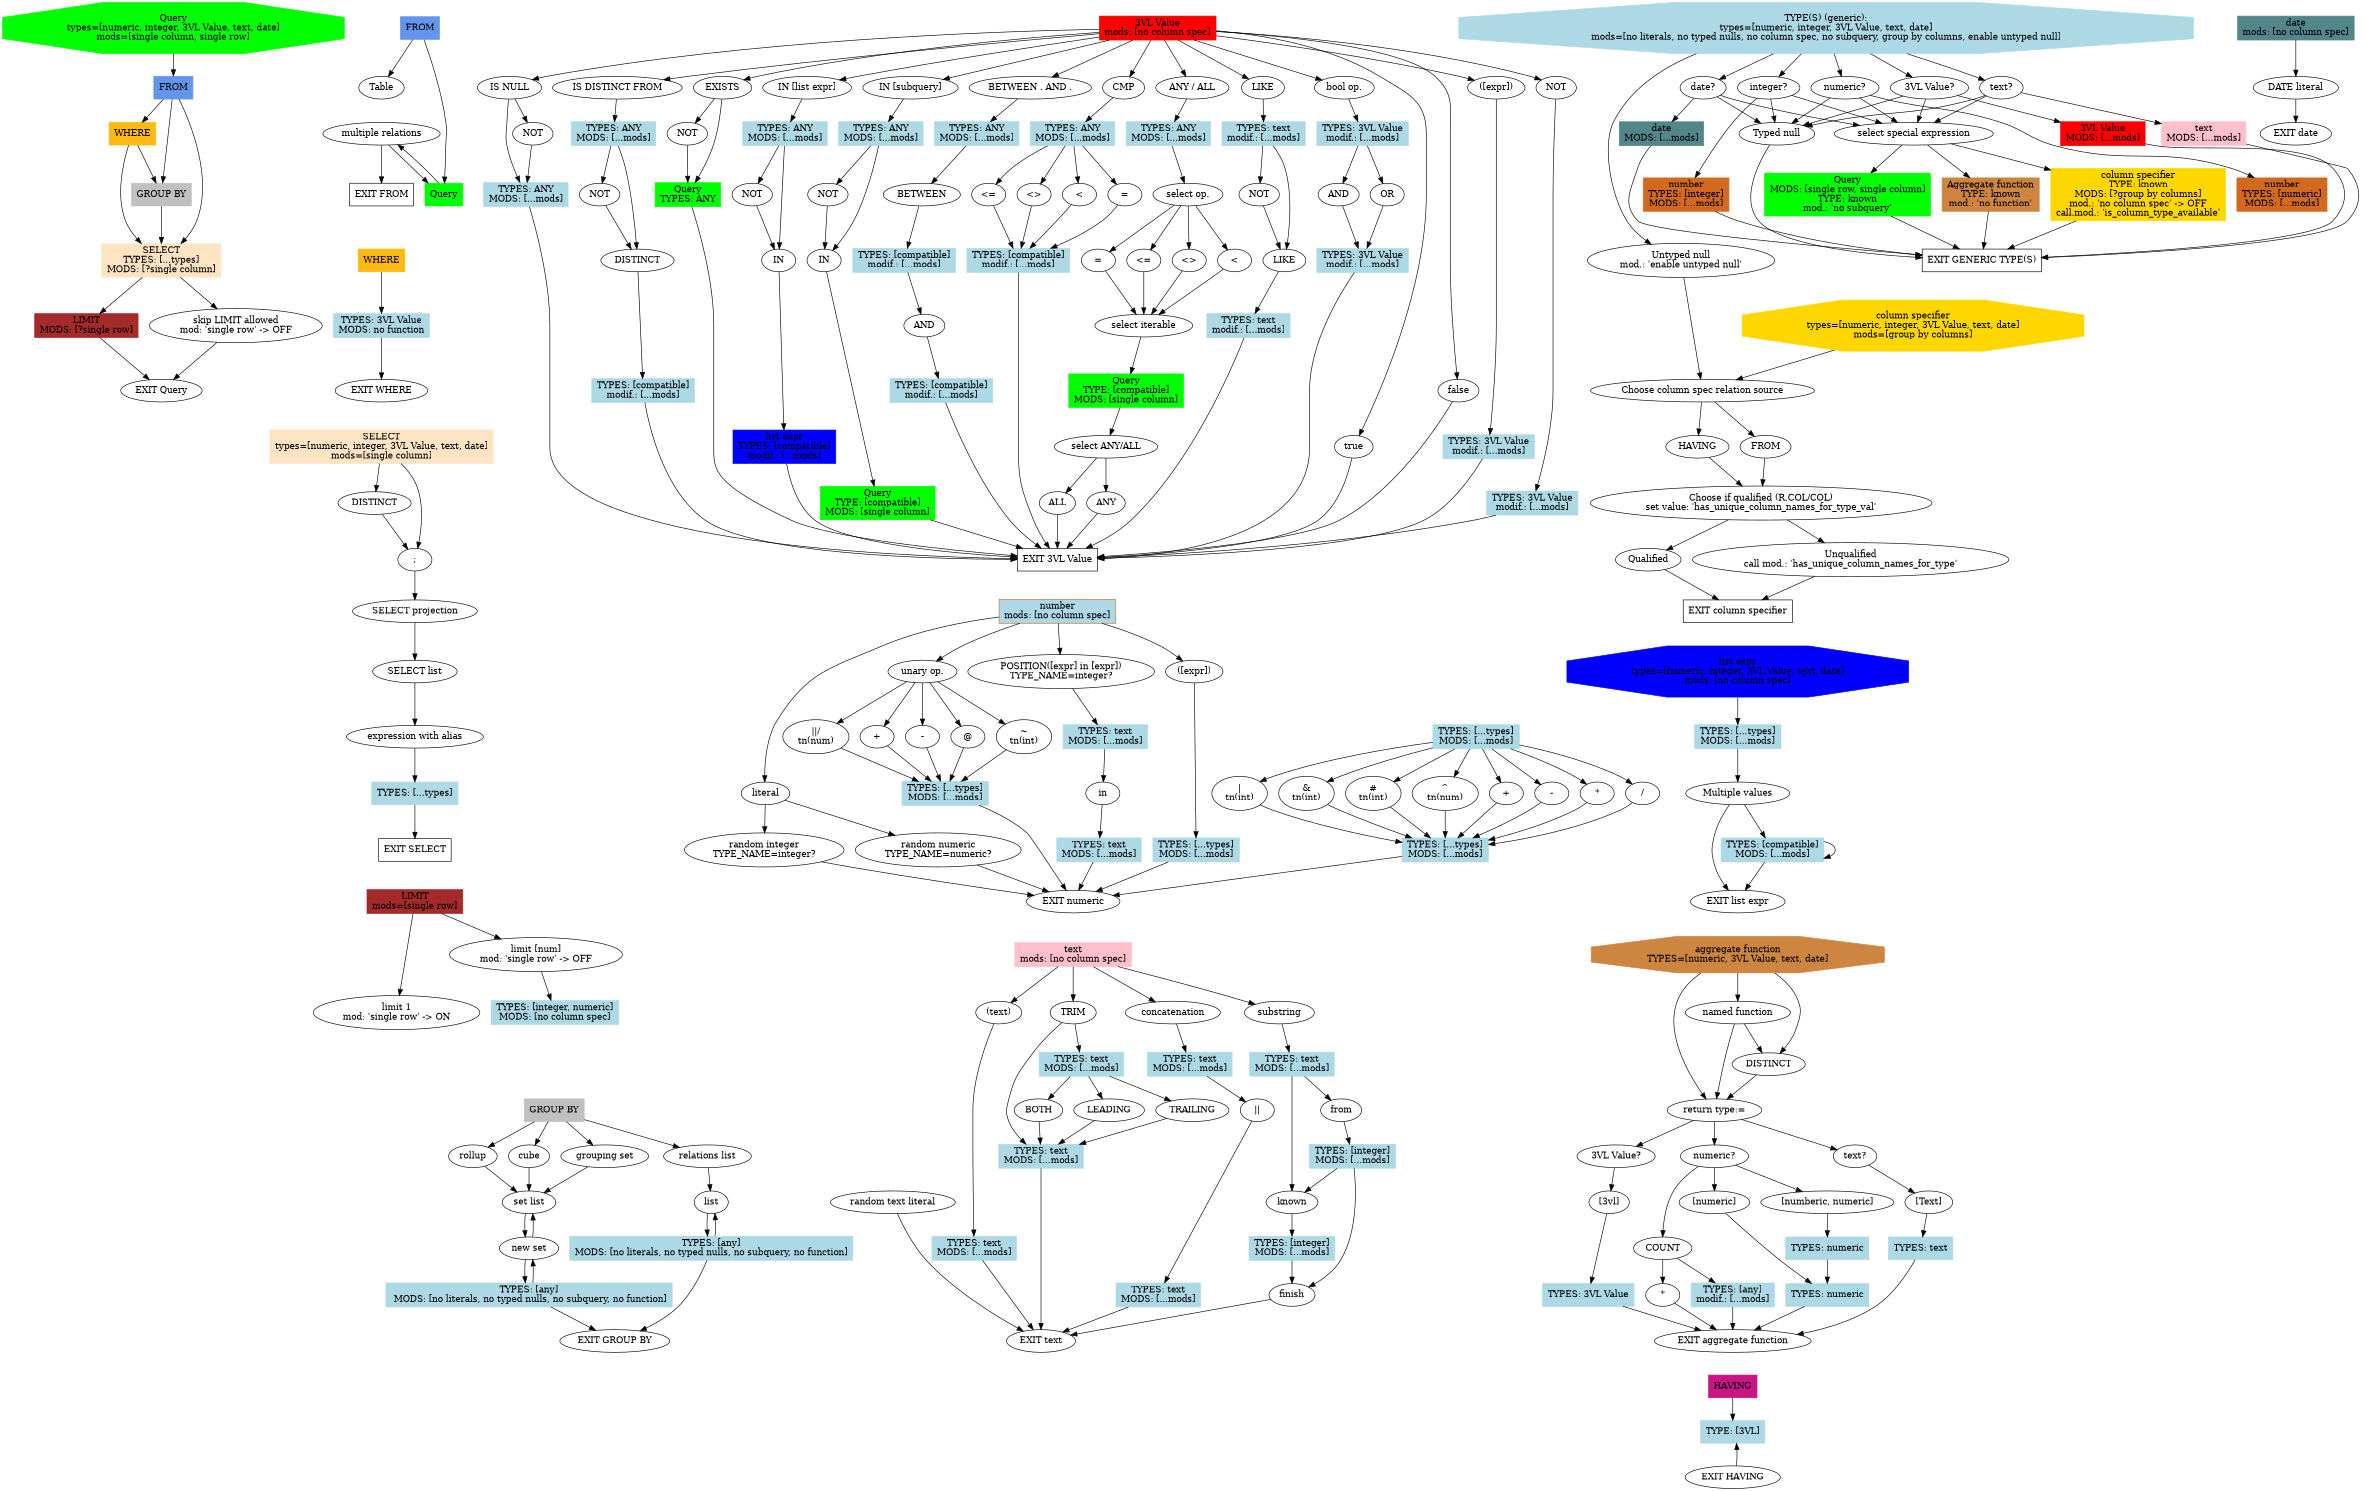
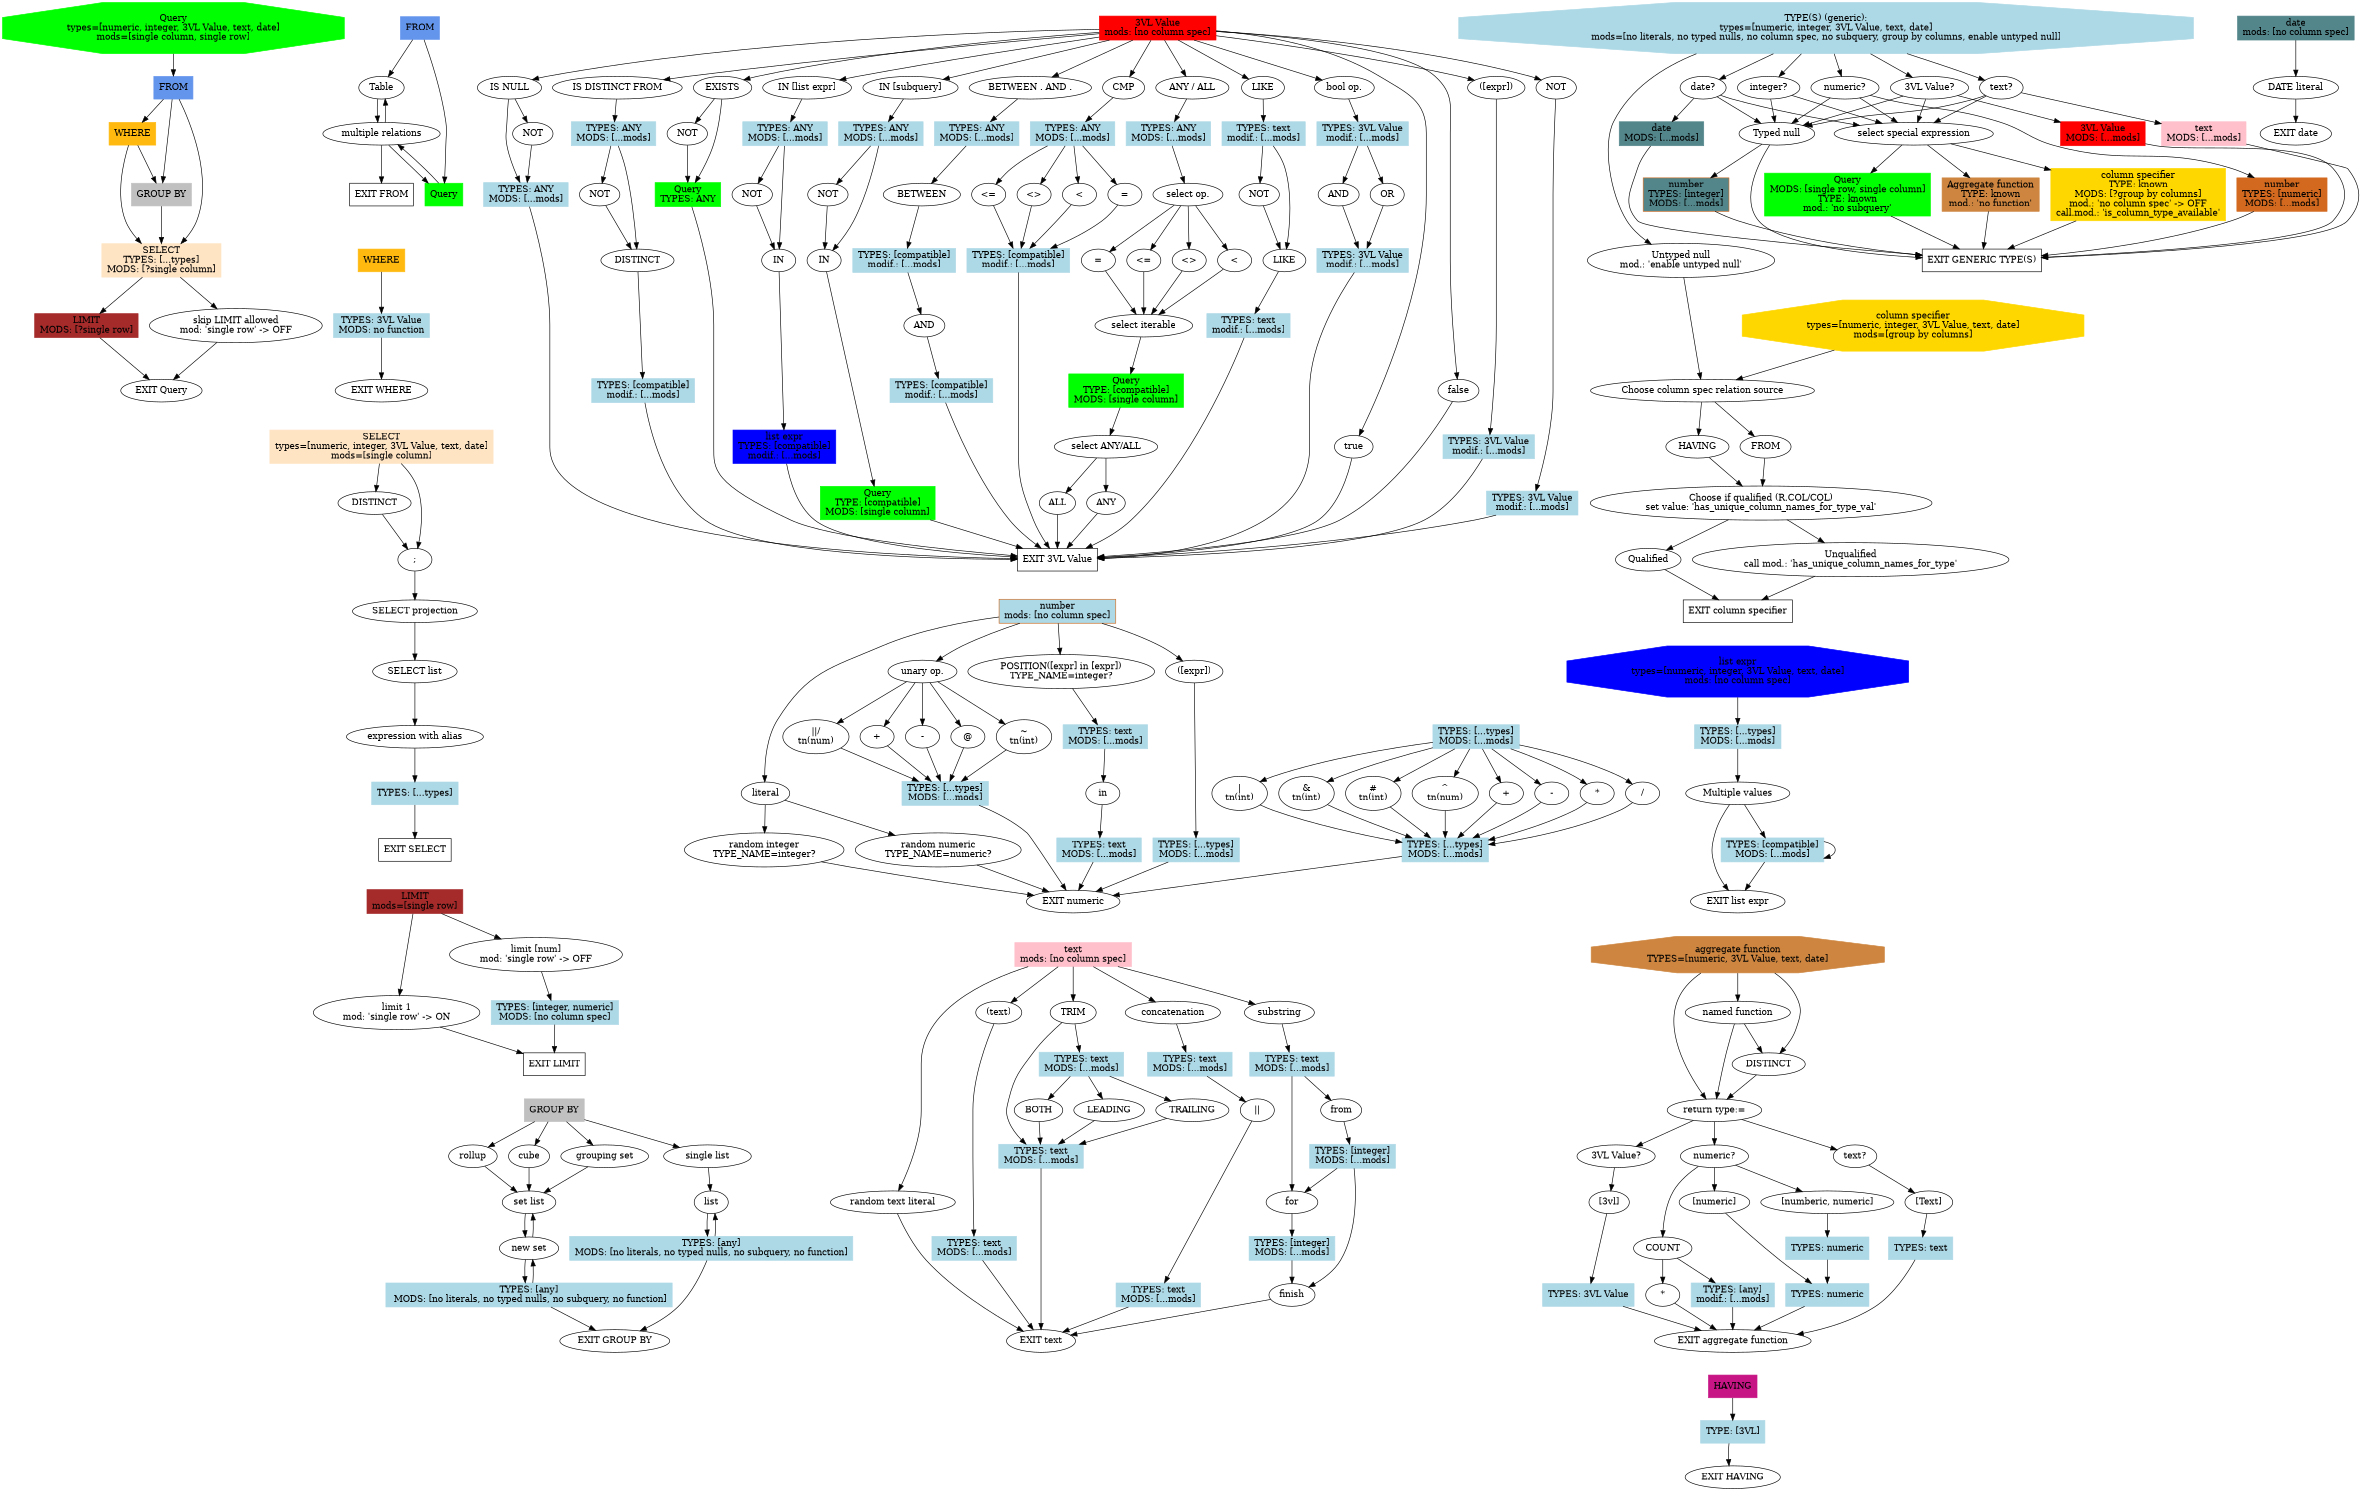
edge "Table" -> "multiple relations": added
edge "multiple relations" -> "Table": added
edge "integer?" -> "number TYPES: [integer] MODS: [...mods]": now "Typed null" -> "number TYPES: [integer] MODS: [...mods]"
node "number TYPES: [integer] MODS: [...mods]": fillcolor chocolate -> cadetblue4
edge "number TYPES: [numeric] MODS: [...mods]" -> "EXIT GENERIC TYPE(S)": added
edge "text mods: [no column spec]" -> "random text literal": added
node "EXIT LIMIT": added
node "relations list": label "relations list" -> "single list"
node "known": label "known" -> "for"
edge "EXIT HAVING" -> "TYPE: [3VL]": reversed
